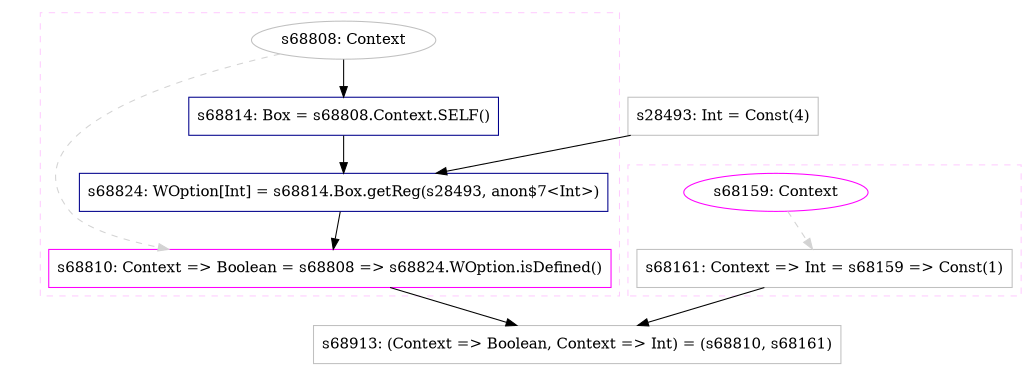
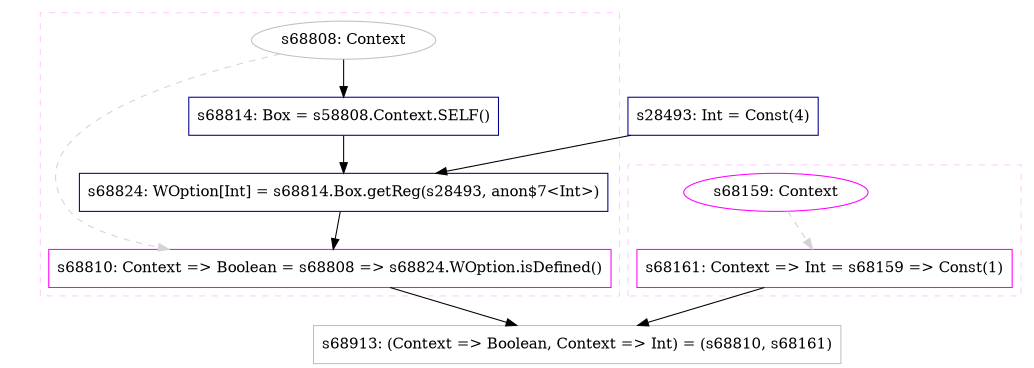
node "s68814: Box = s68808.Context.SELF()": label "s68814: Box = s68808.Context.SELF()" -> "s68814: Box = s58808.Context.SELF()"
node "s28493: Int = Const(4)": color gray -> darkblue
node "s68161: Context => Int = s68159 => Const(1)": color gray -> magenta
